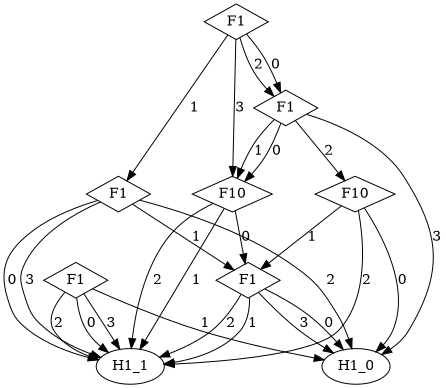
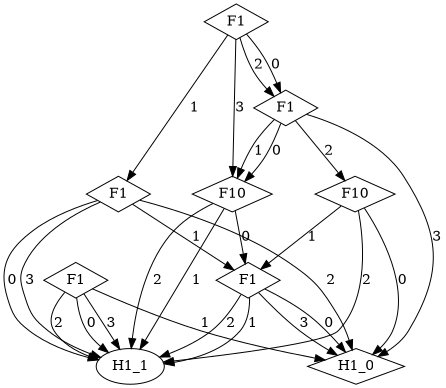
node "H1_0": shape ellipse -> diamond
